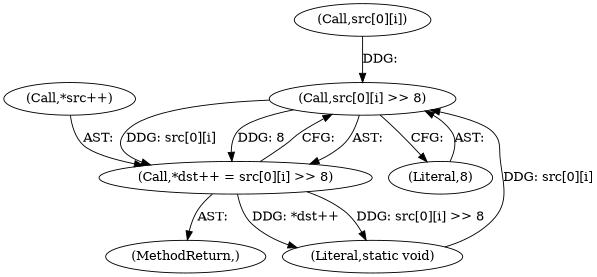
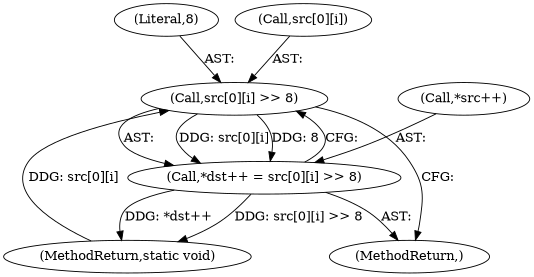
edge "(Call,src[0][i])" -> "(Call,src[0][i] >> 8)": label "DDG: " -> "AST: "
edge "(Call,src[0][i] >> 8)" -> "(Literal,8)": now "(Call,src[0][i] >> 8)" -> "(MethodReturn,)"
node "(Literal,static void)": label "(Literal,static void)" -> "(MethodReturn,static void)"
